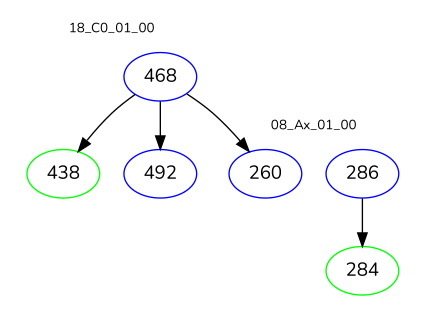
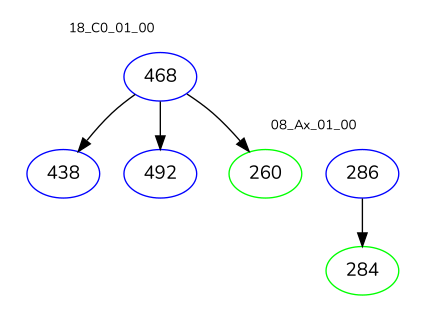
node "438": color green -> blue
node "260": color blue -> green
